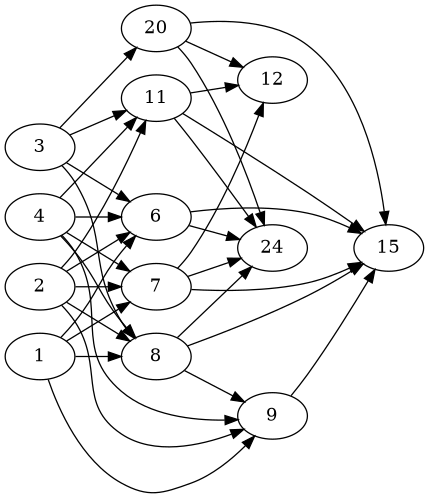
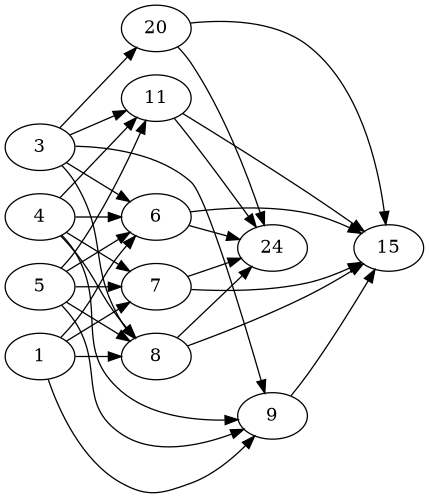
node "12": removed
node "2": label "2" -> "5"
edge "8" -> "9": now "3" -> "9"
